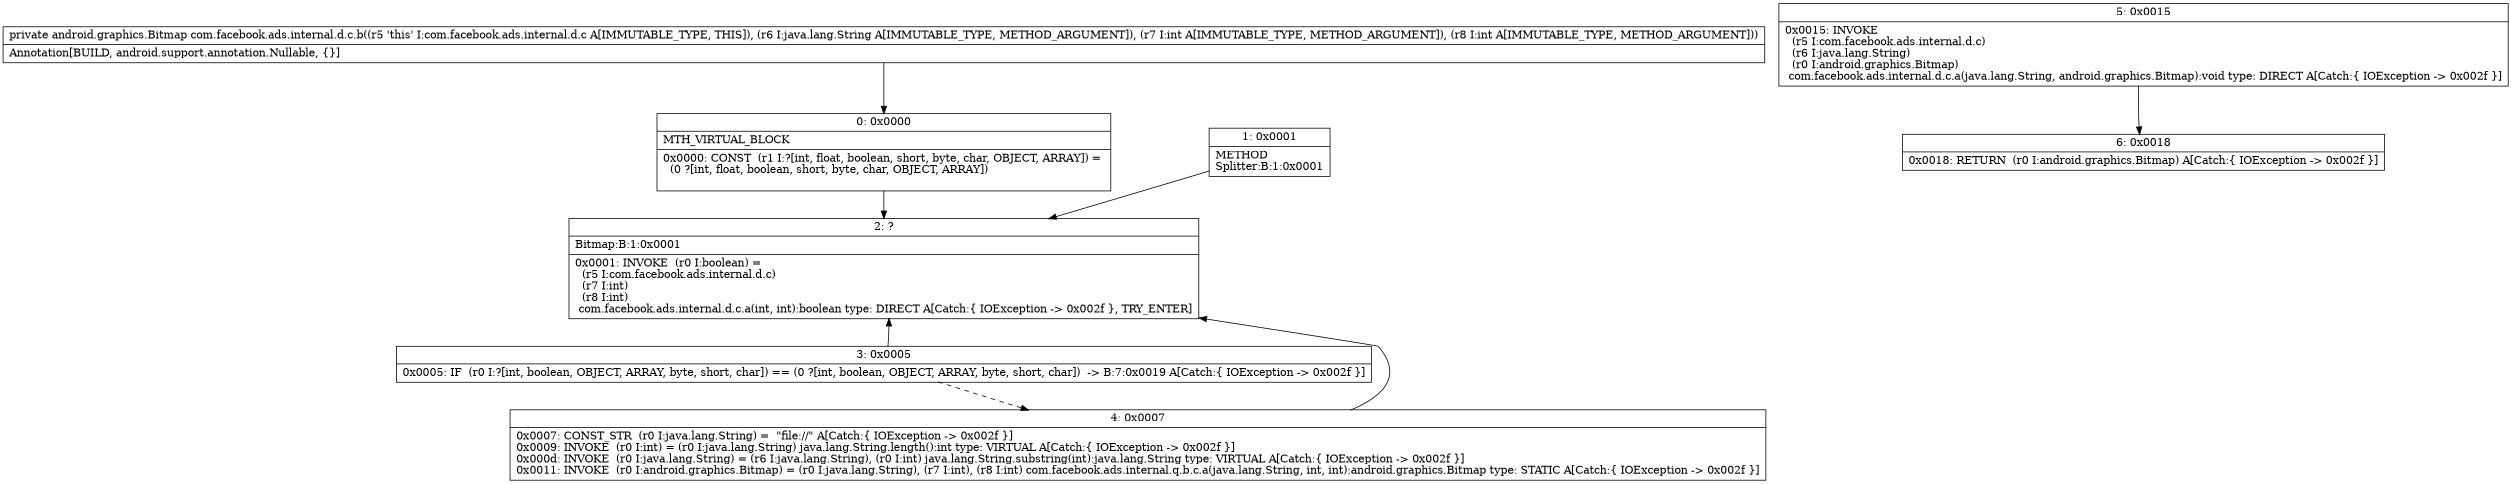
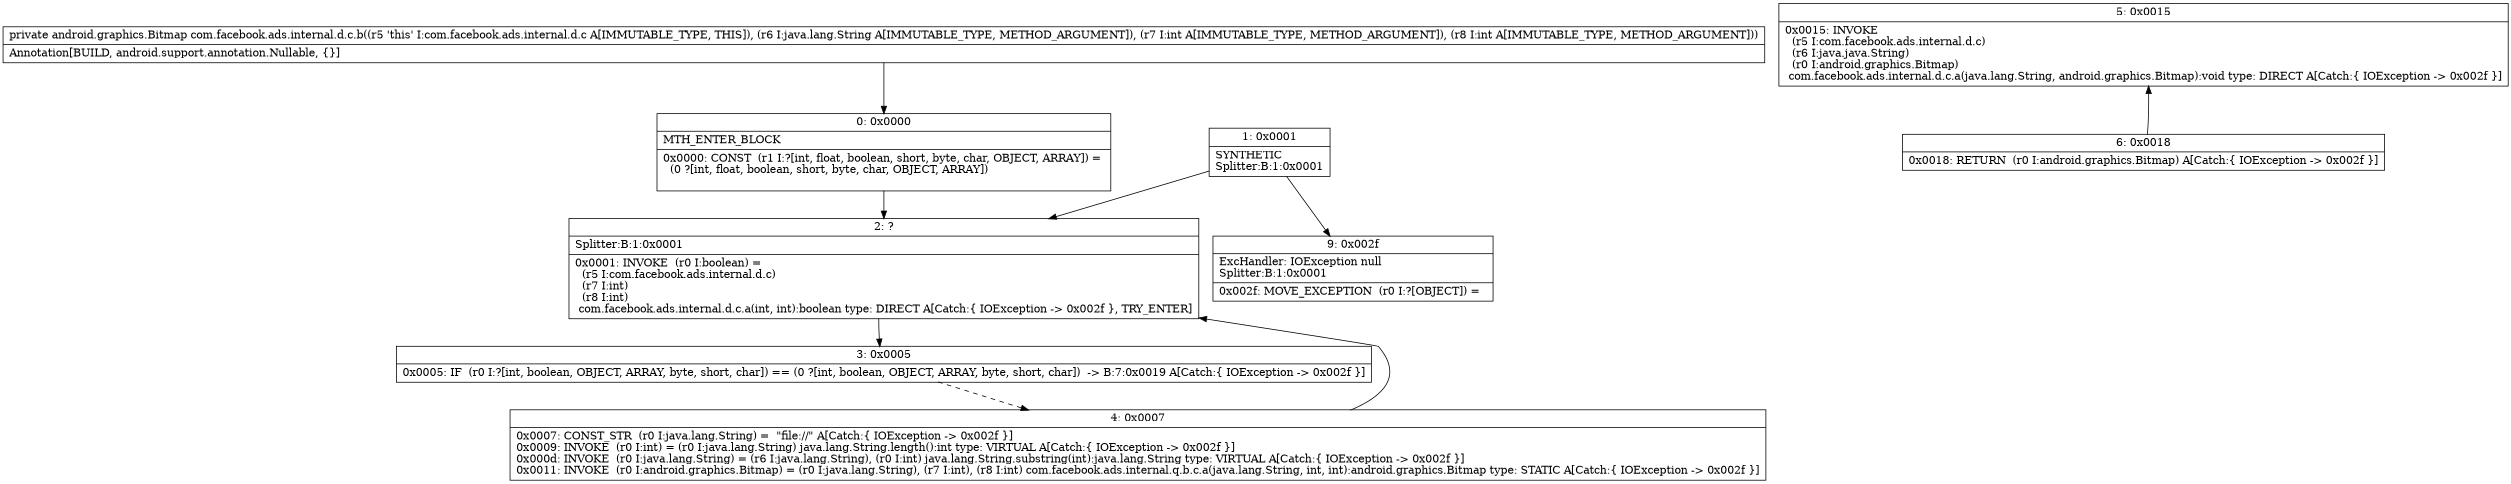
node "5: 0x0015": text "(r6 I:java.lang.String)" -> "(r6 I:java.java.String)"
edge "5: 0x0015" -> "6: 0x0018": reversed
node "0: 0x0000": text "MTH_VIRTUAL_BLOCK" -> "MTH_ENTER_BLOCK"
node "1: 0x0001": text "METHOD" -> "SYNTHETIC"
node "2: ?": text "Bitmap:B:1:0x0001" -> "Splitter:B:1:0x0001"
node "9: 0x002f": added
edge "3: 0x0005" -> "2: ?": reversed
